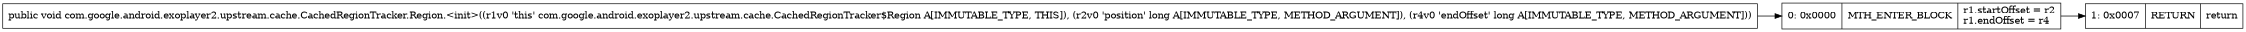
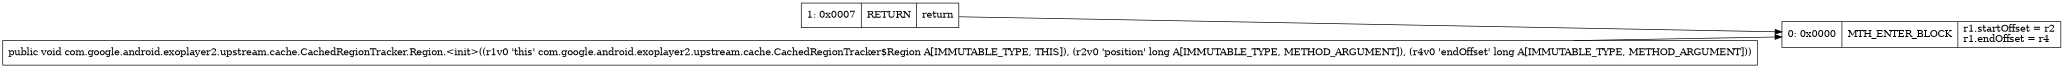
edge "0: 0x0000" -> "1: 0x0007": reversed
